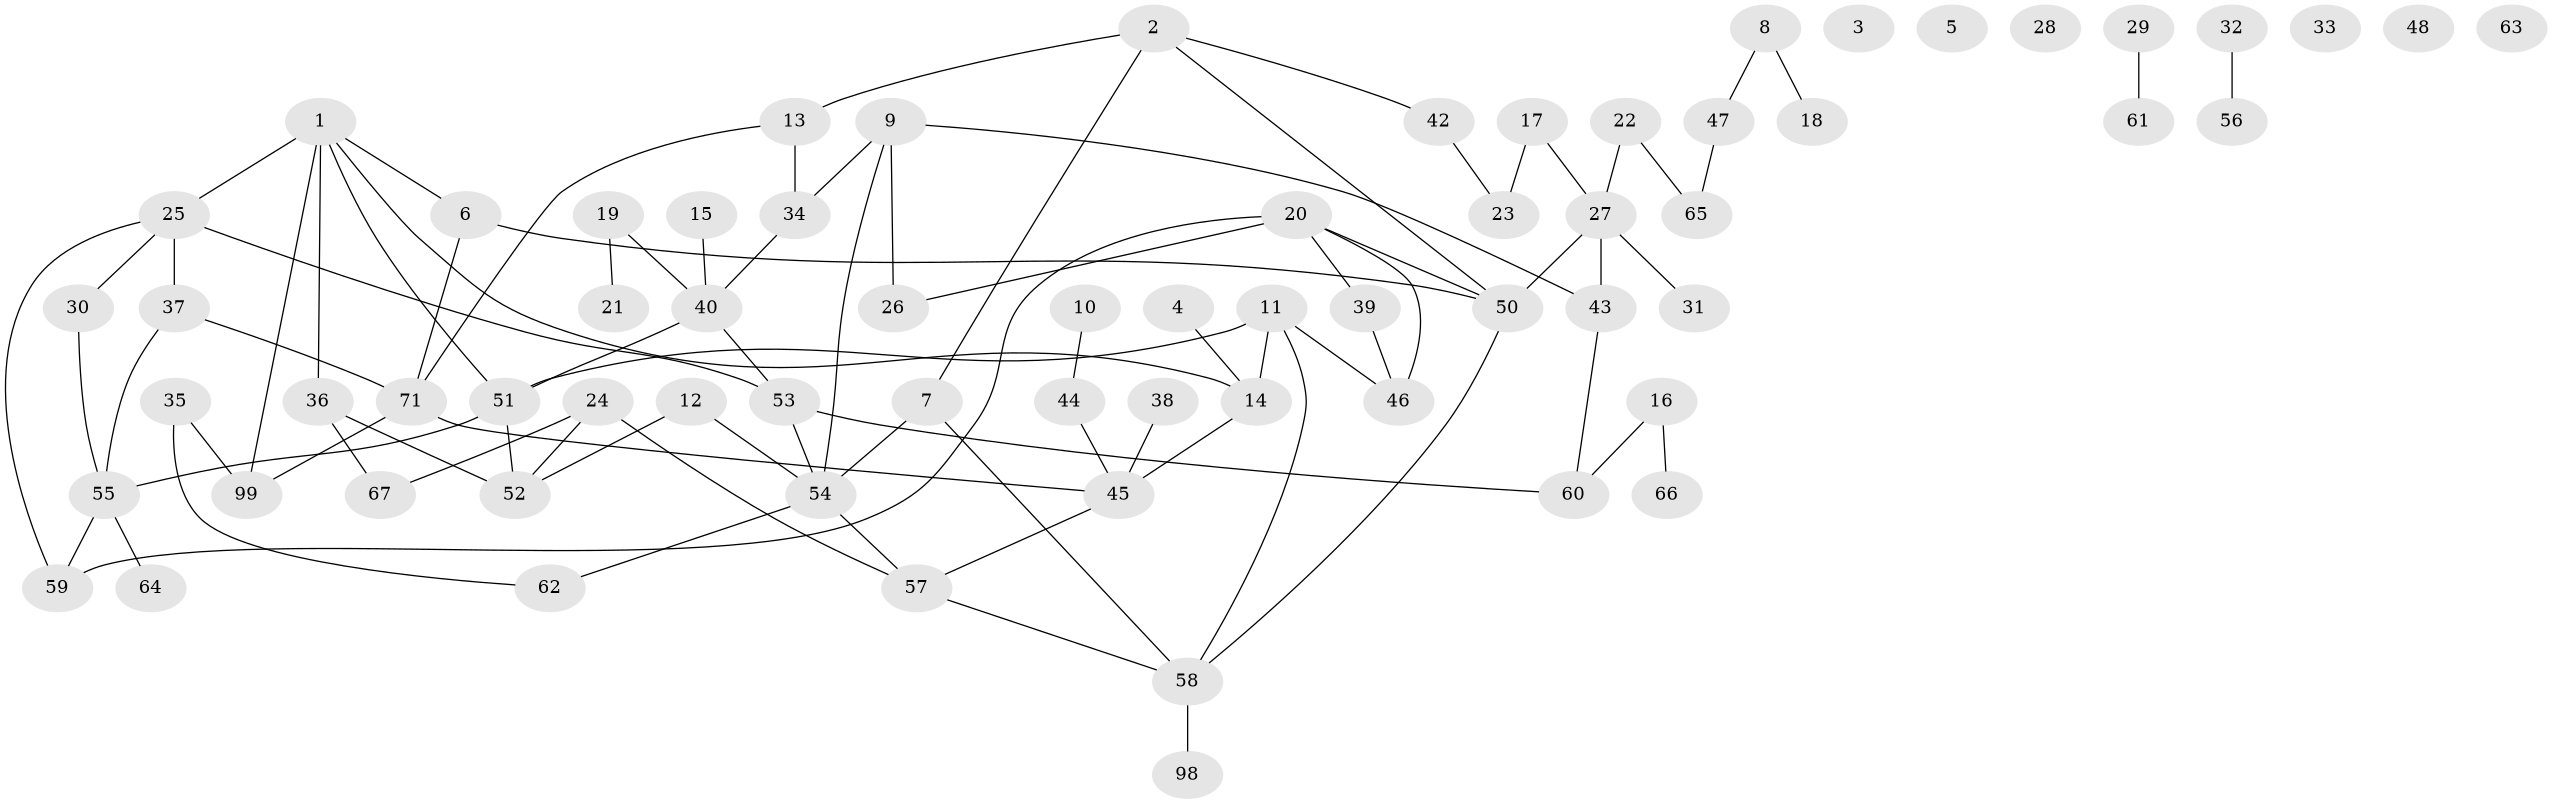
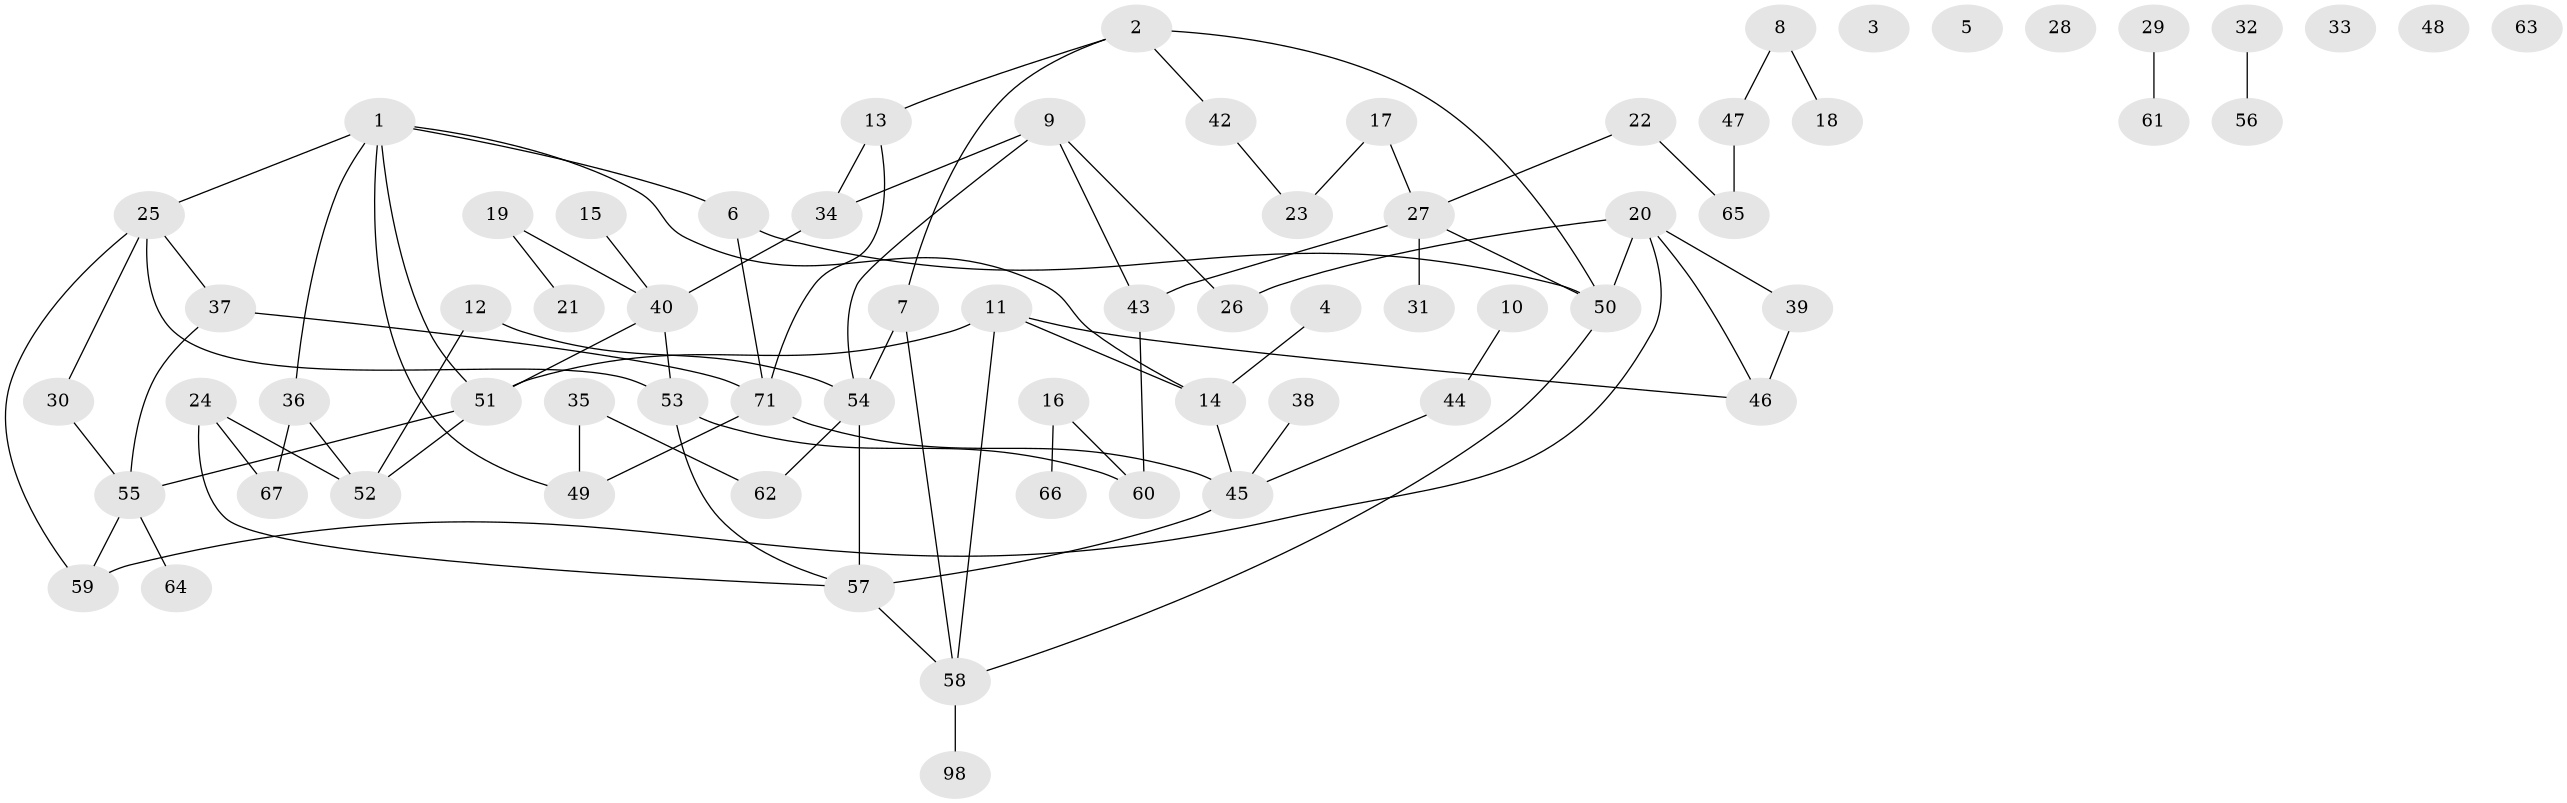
edge "53" -- "54": now "53" -- "57"
node "99": label "99" -> "49"
